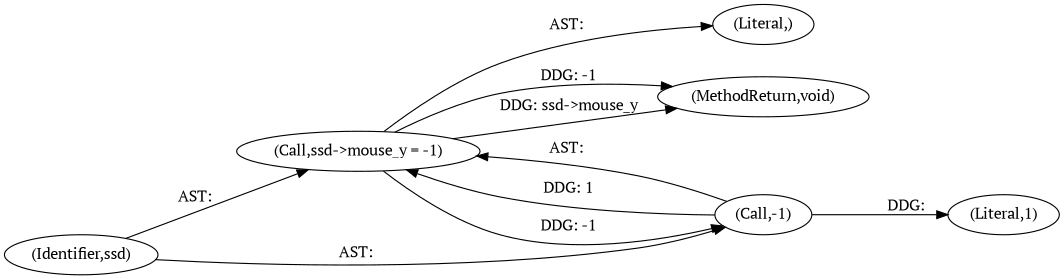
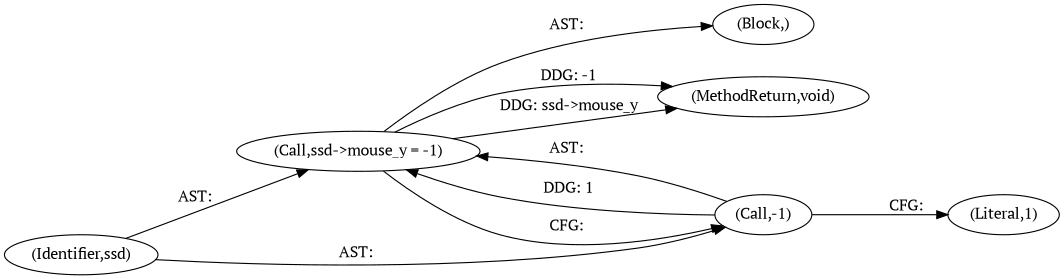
node "(Literal,)": label "(Literal,)" -> "(Block,)"
edge "(Call,-1)" -> "(Literal,1)": label "DDG: " -> "CFG: "
edge "(Call,ssd->mouse_y = -1)" -> "(Call,-1)": label "DDG: -1" -> "CFG: "
